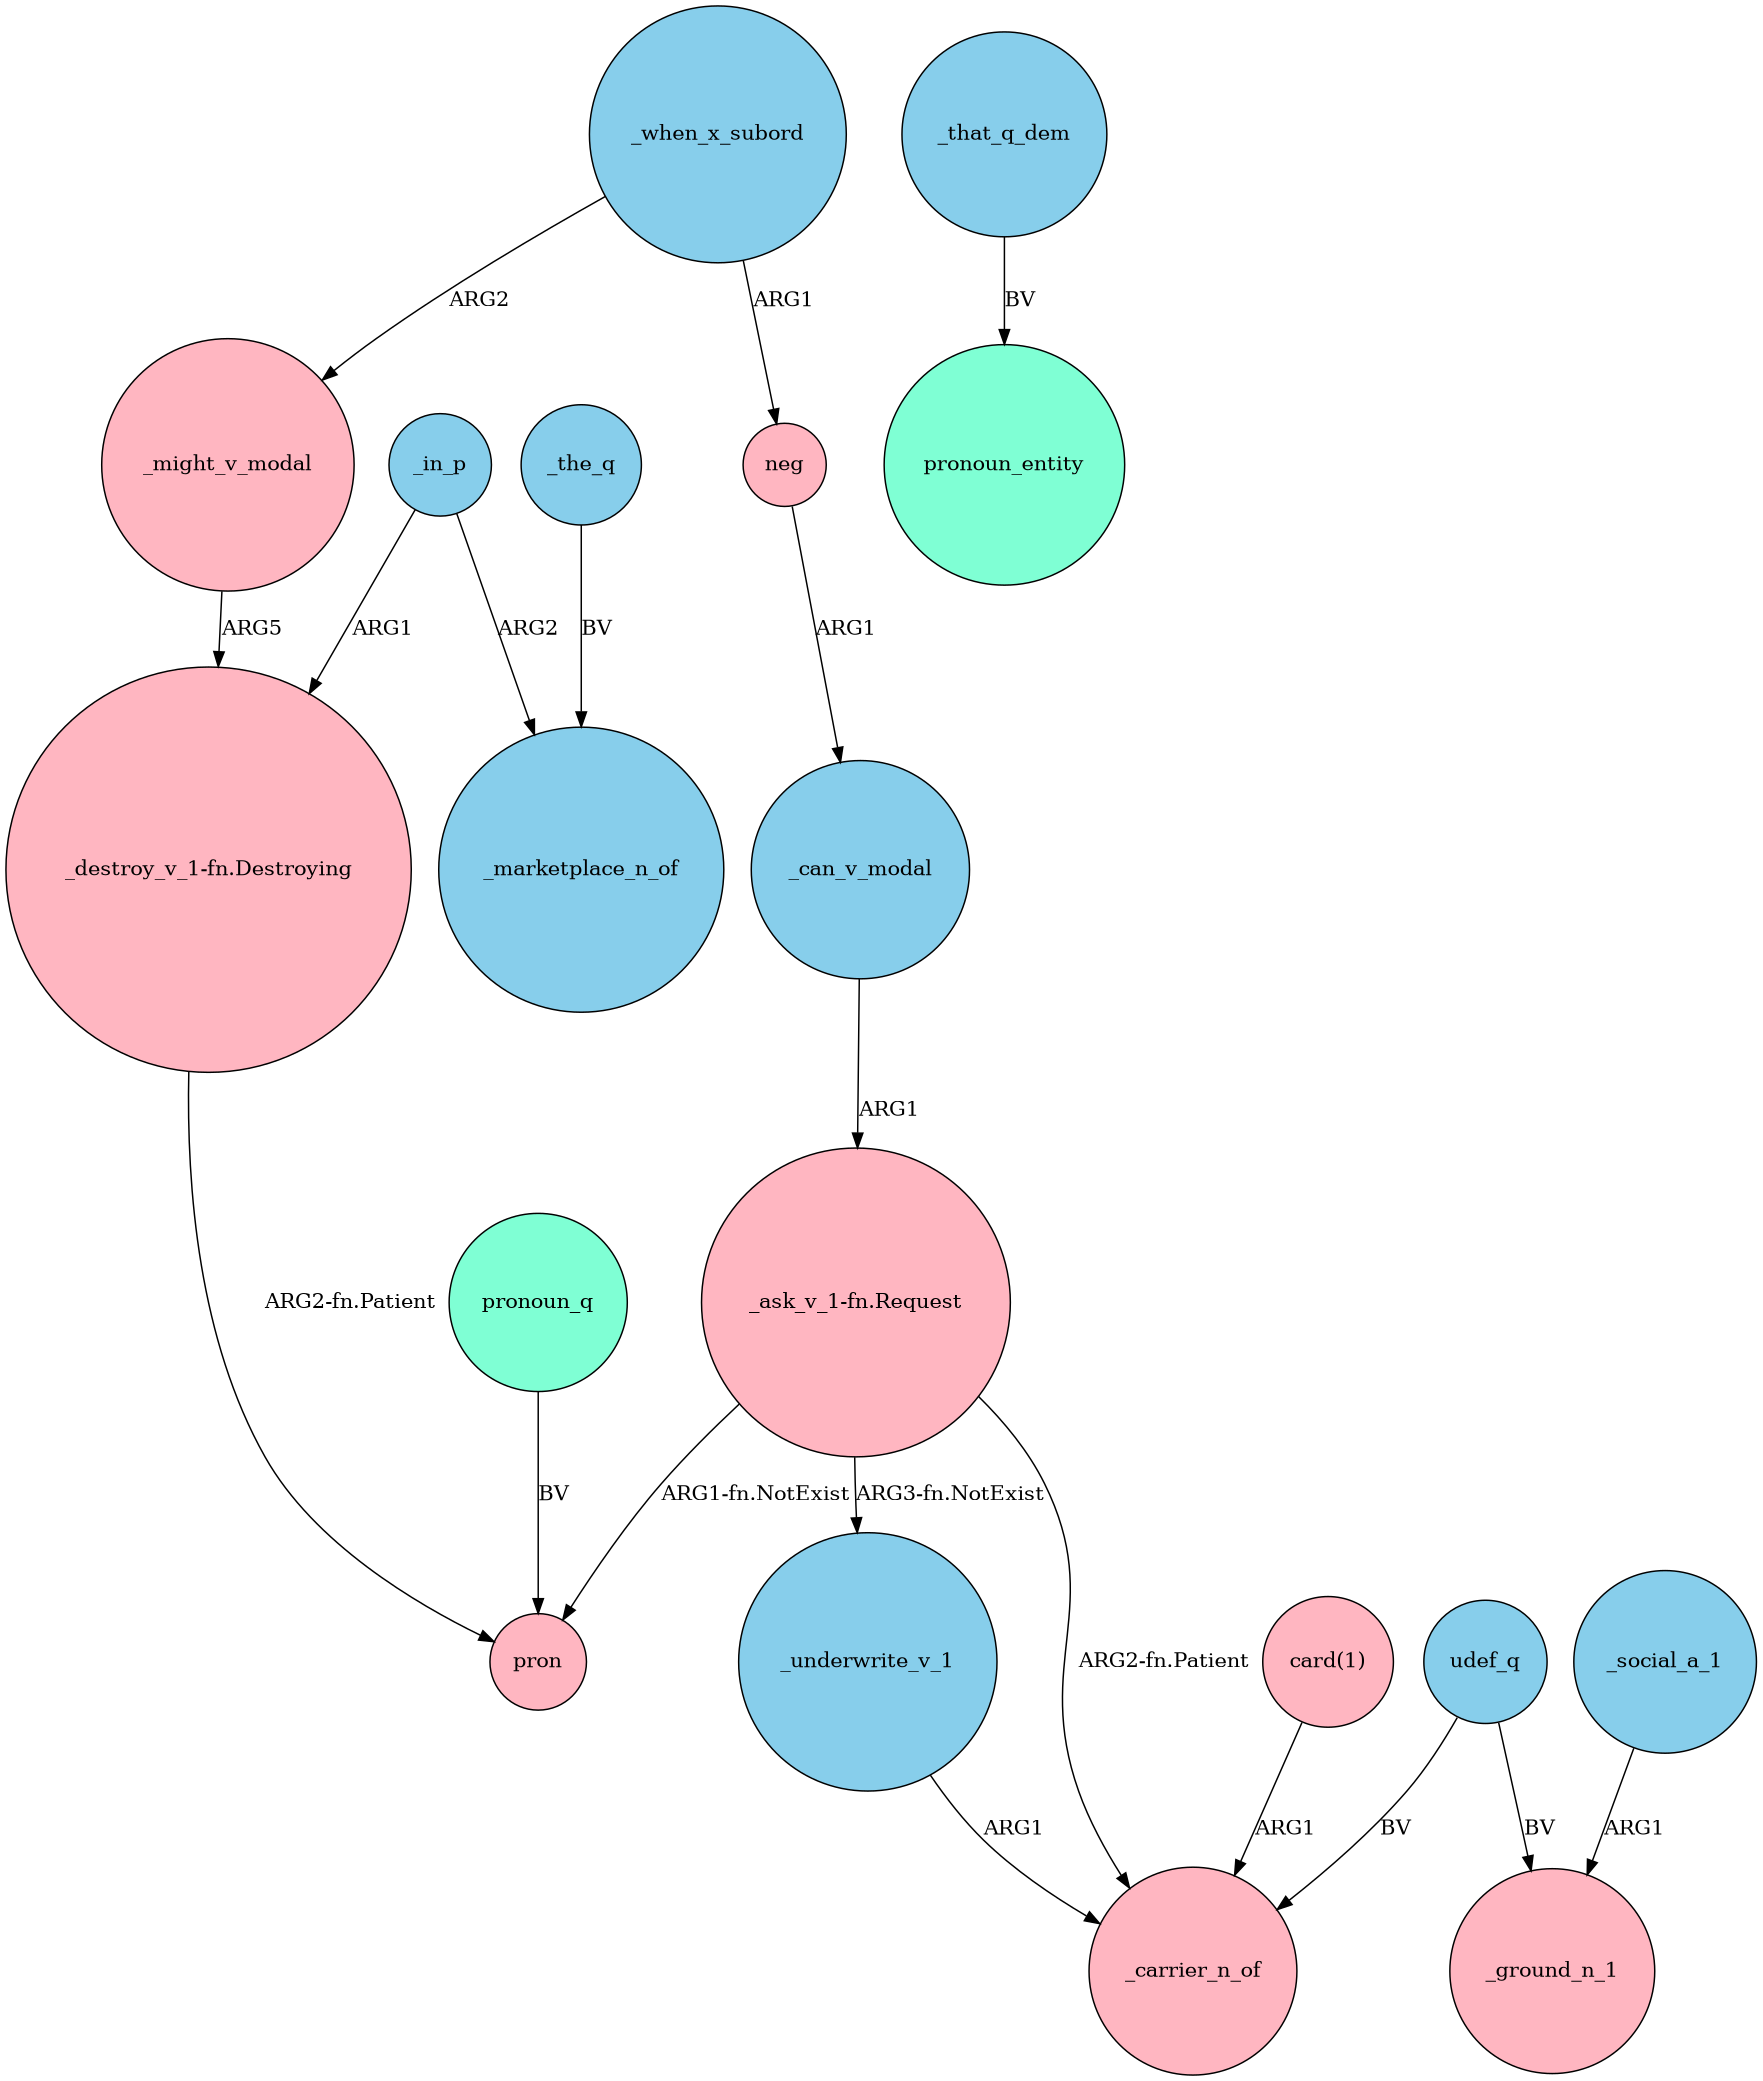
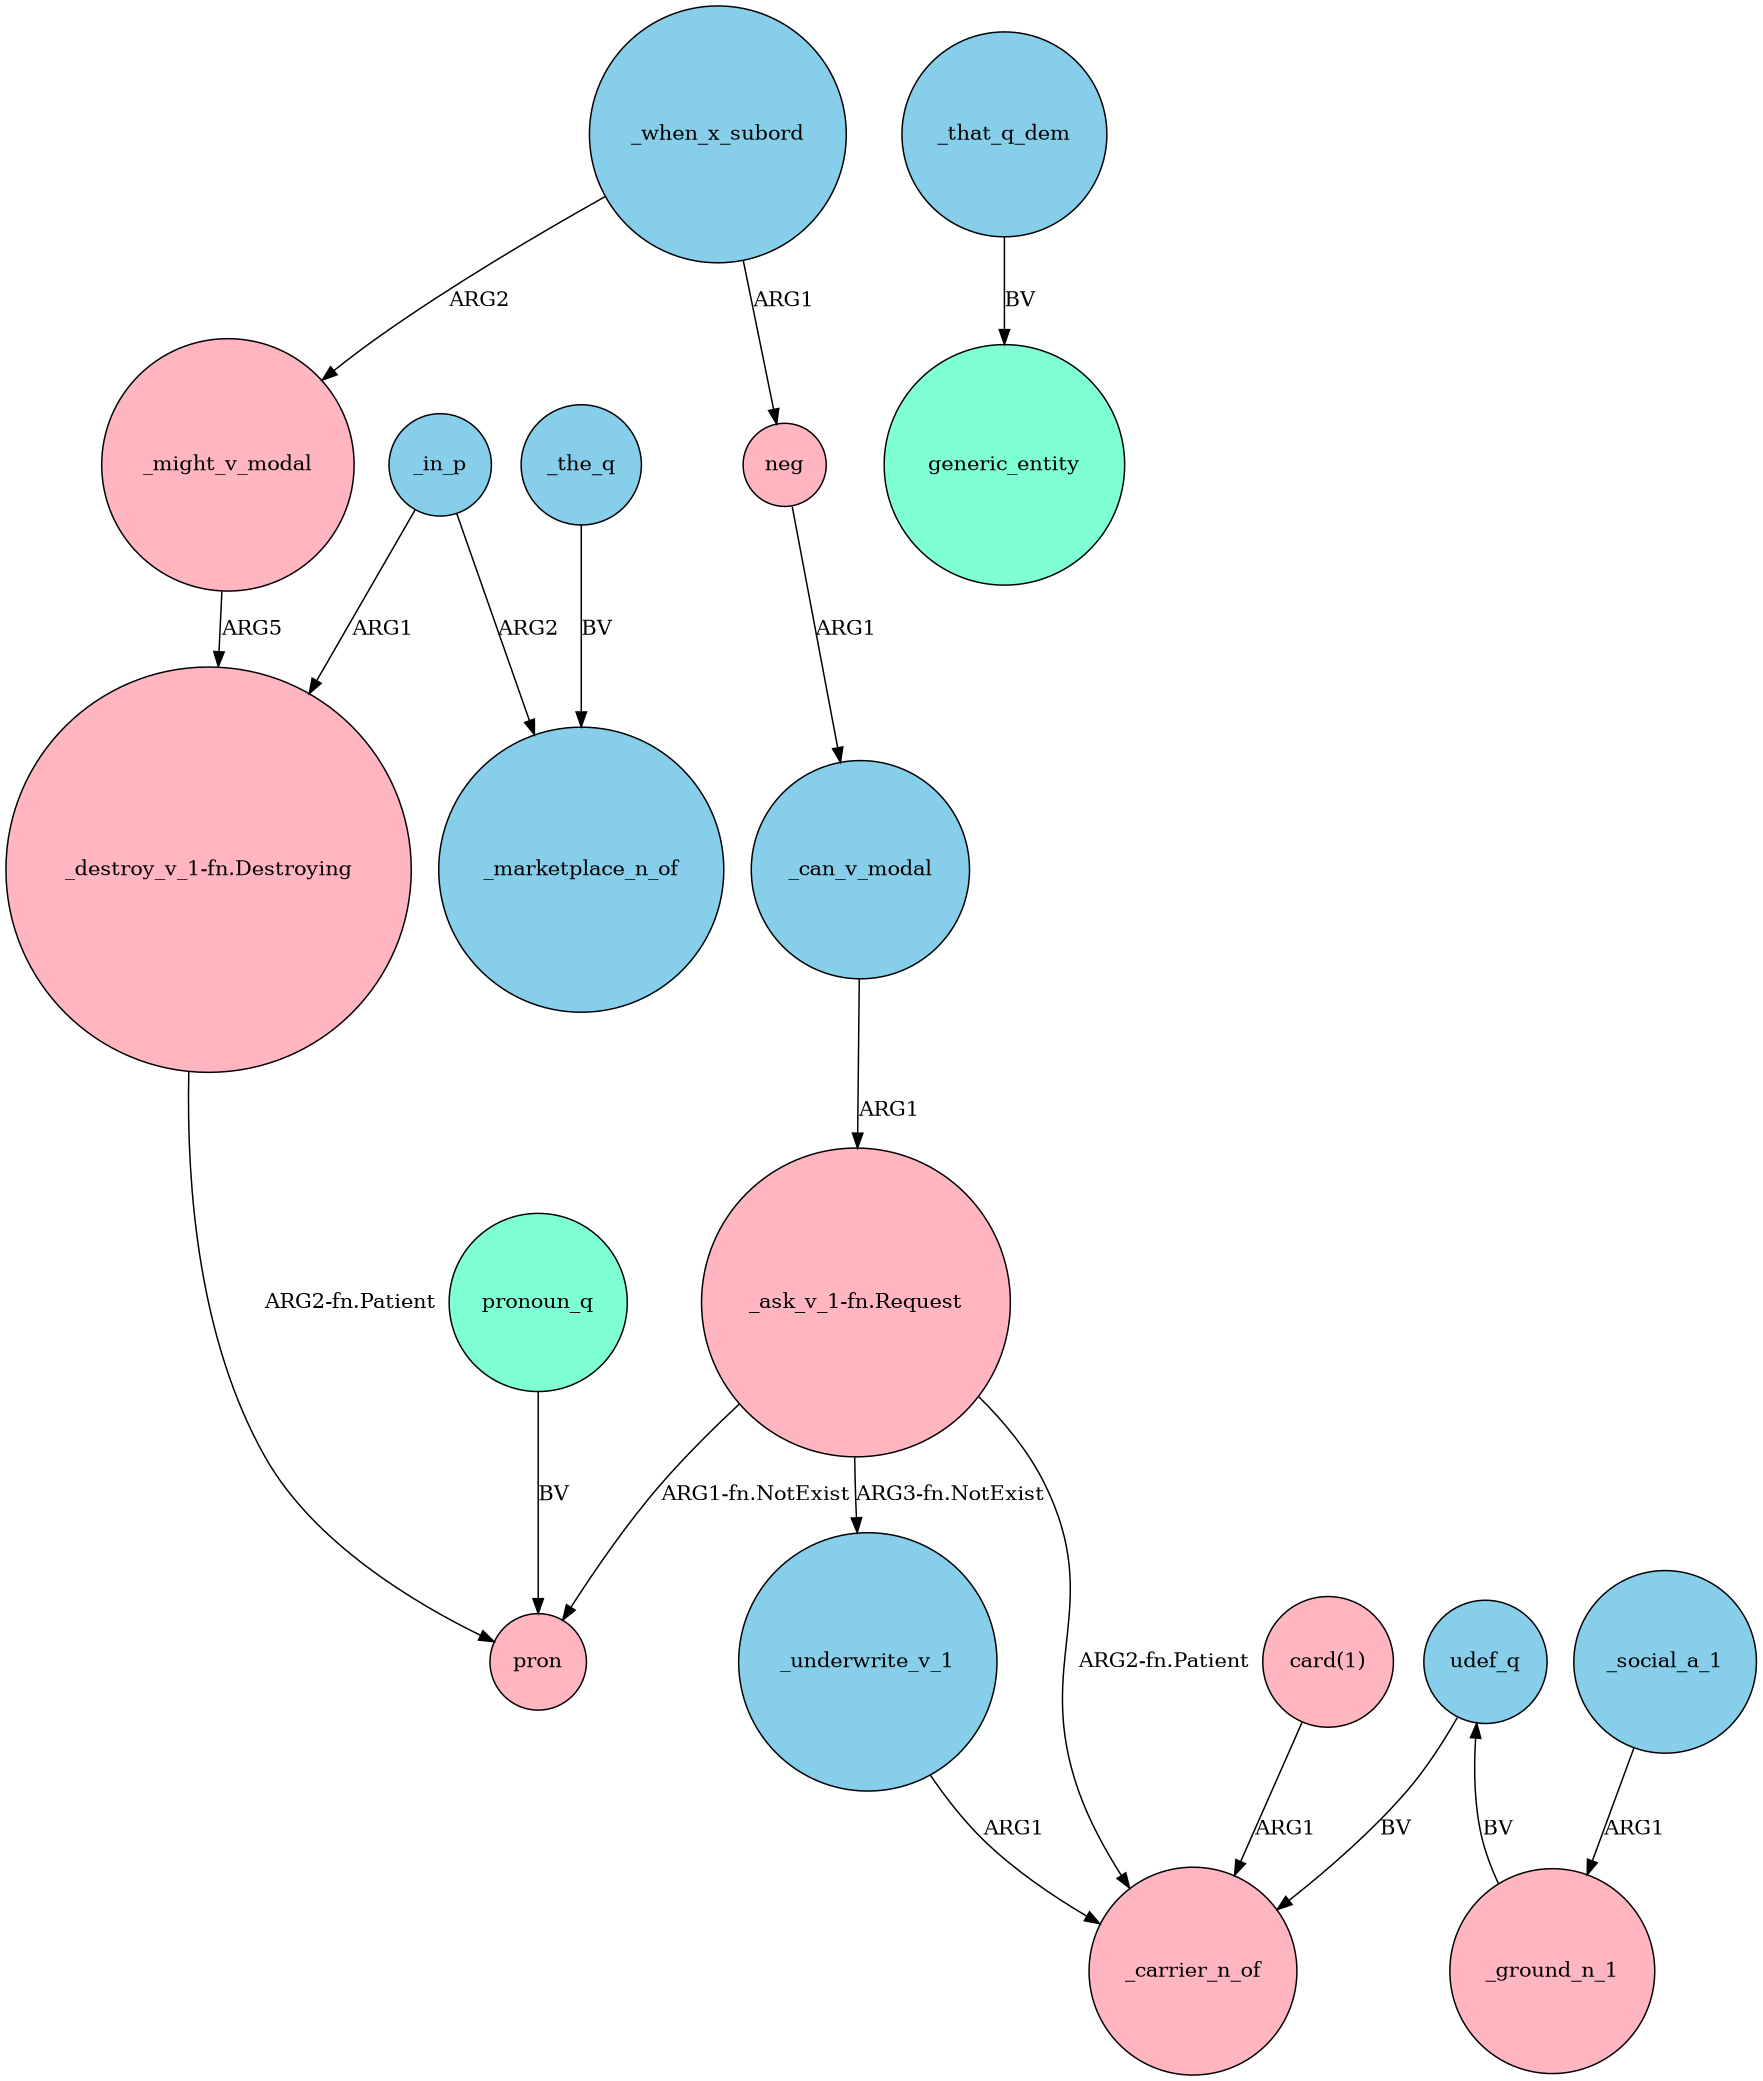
node "pronoun_entity": label "pronoun_entity" -> "generic_entity"
edge "udef_q" -> "_ground_n_1": reversed
